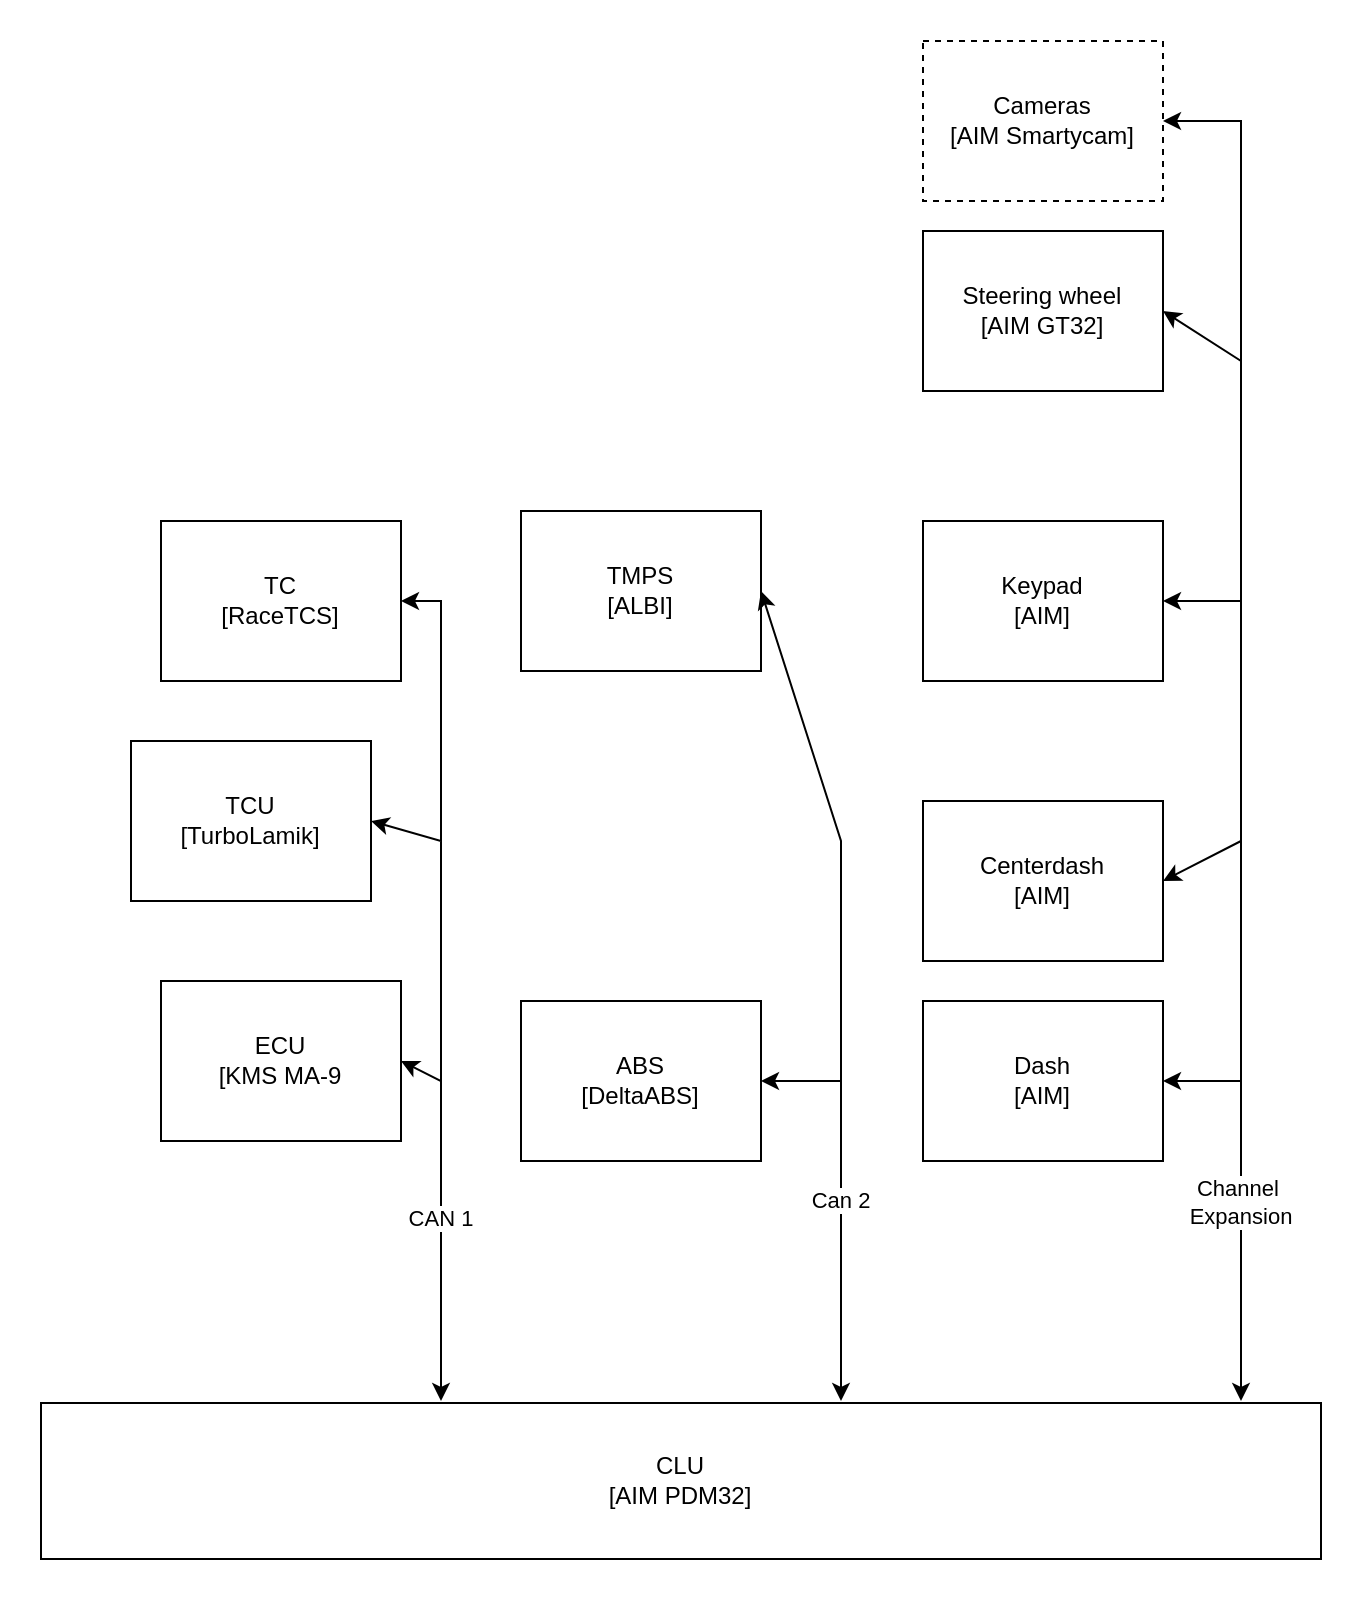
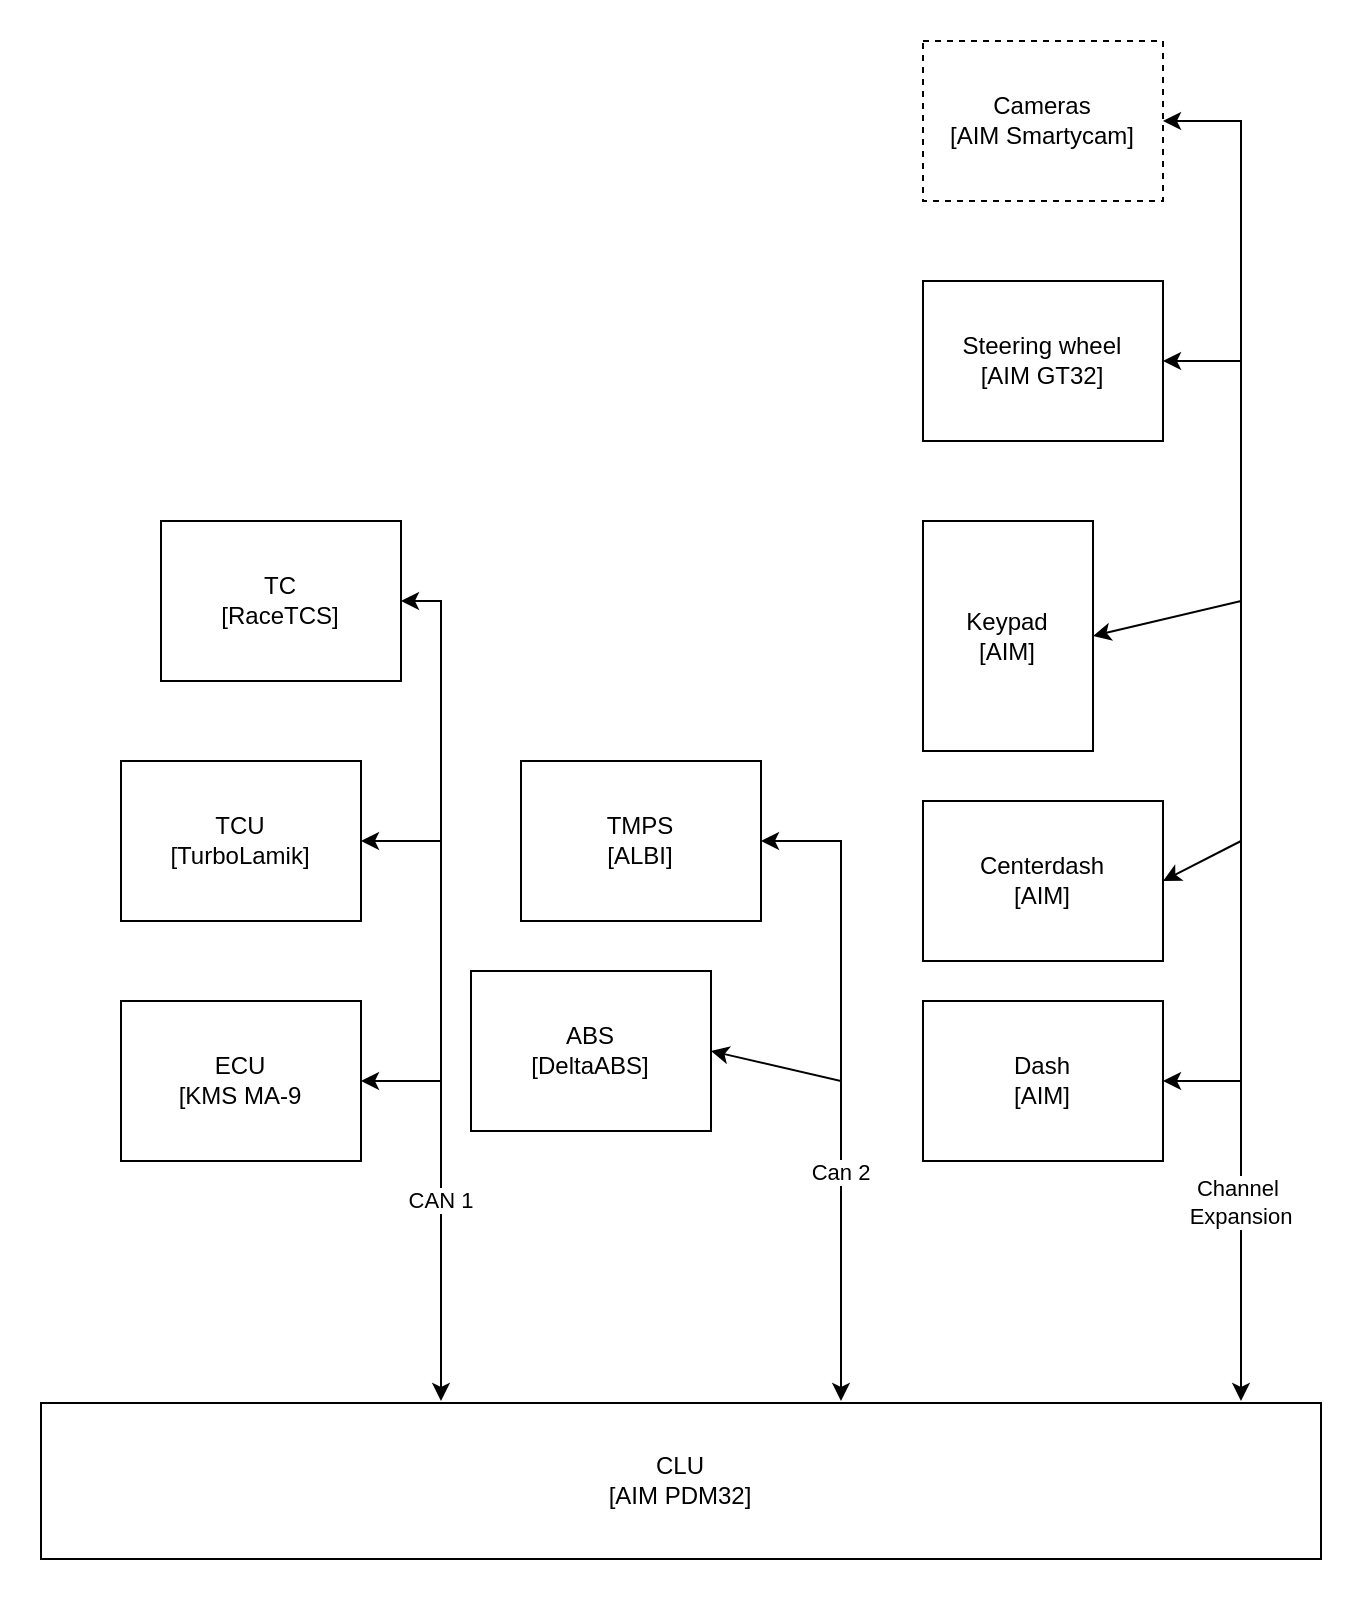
node "Steering wheel [AIM GT32]": moved (1043, 311) -> (1043, 361)
node "TMPS [ALBI]": moved (641, 591) -> (641, 841)
node "Keypad [AIM]": size 240x160 -> 170x230
node "TCU [TurboLamik]": moved (251, 821) -> (241, 841)
node "ECU [KMS MA-9": moved (281, 1061) -> (241, 1081)
node "ABS [DeltaABS]": moved (641, 1081) -> (591, 1051)
